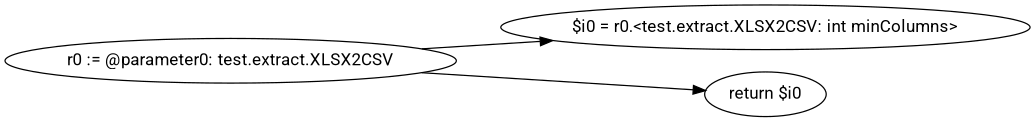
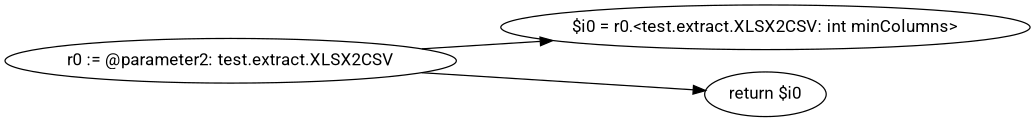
node "r0 := @parameter0: test.extract.XLSX2CSV": label "r0 := @parameter0: test.extract.XLSX2CSV" -> "r0 := @parameter2: test.extract.XLSX2CSV"
